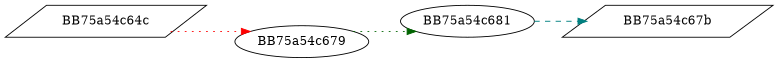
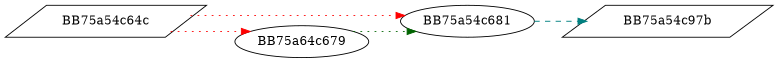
edge "BB75a54c64c" -> "BB75a54c681": added
node "BB75a54c67b": label "BB75a54c67b" -> "BB75a54c97b"
node "BB75a54c679": label "BB75a54c679" -> "BB75a64c679"
